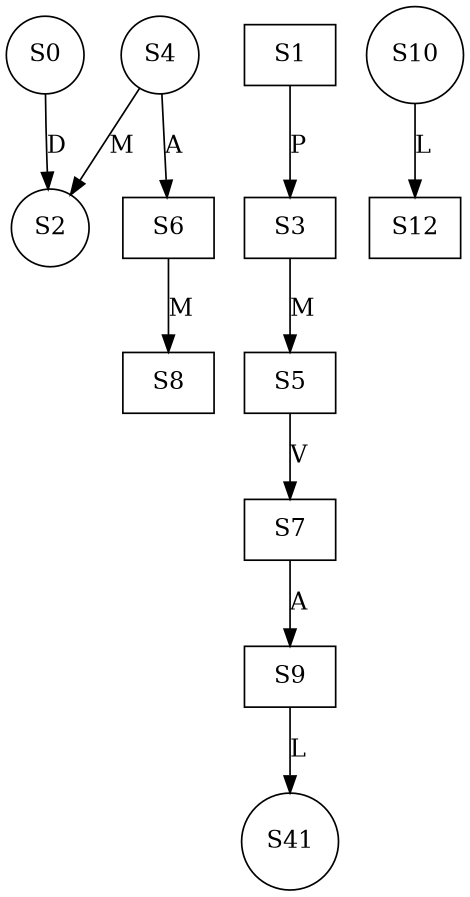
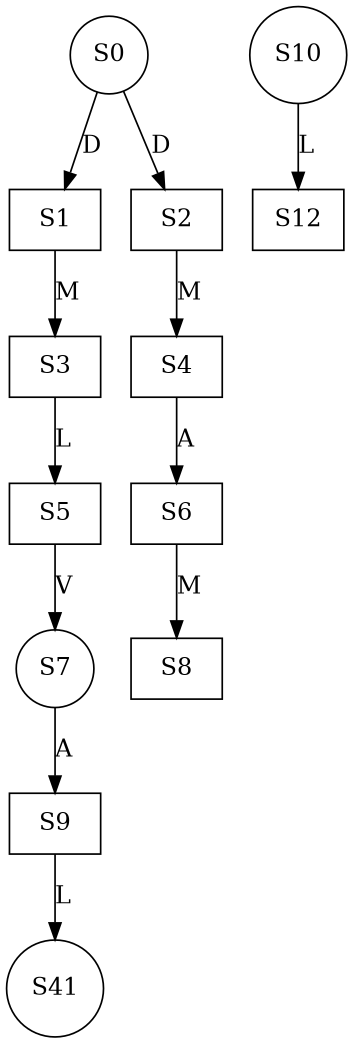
node "S4": shape circle -> box
edge "S0" -> "S1": added, label "D"
edge "S4" -> "S2": reversed
edge "S1" -> "S3": label "P" -> "M"
node "S2": shape circle -> box
edge "S3" -> "S5": label "M" -> "L"
node "S7": shape box -> circle
